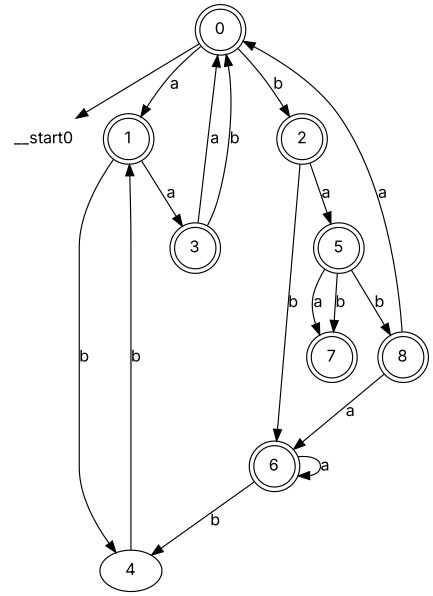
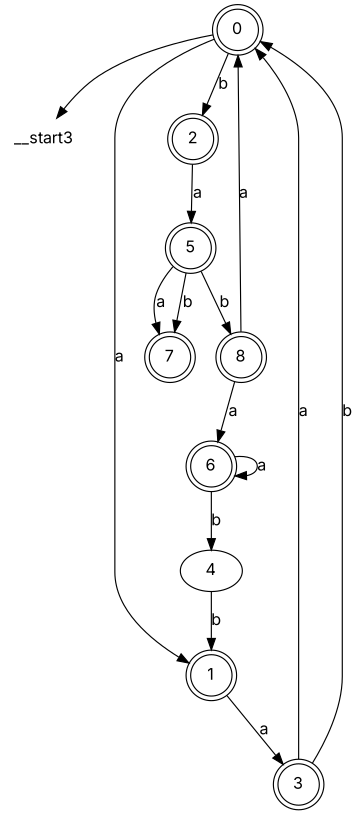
node "__start0": label "__start0" -> "__start3"
edge "2" -> "6": removed, label "b"
edge "1" -> "4": removed, label "b"
